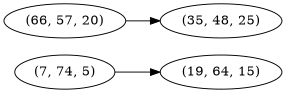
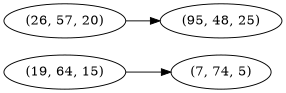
node "(66, 57, 20)": label "(66, 57, 20)" -> "(26, 57, 20)"
node "(35, 48, 25)": label "(35, 48, 25)" -> "(95, 48, 25)"
edge "(7, 74, 5)" -> "(19, 64, 15)": reversed
